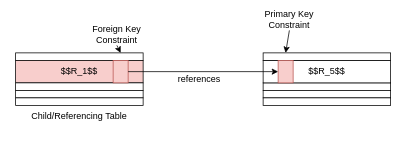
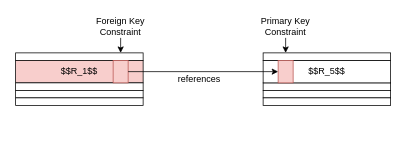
node "Primary Key Constraint": moved (289, 19) -> (285, 27)
node "Foreign Key Constraint": moved (117, 34) -> (120, 27)
node "Child/Referencing Table": removed
